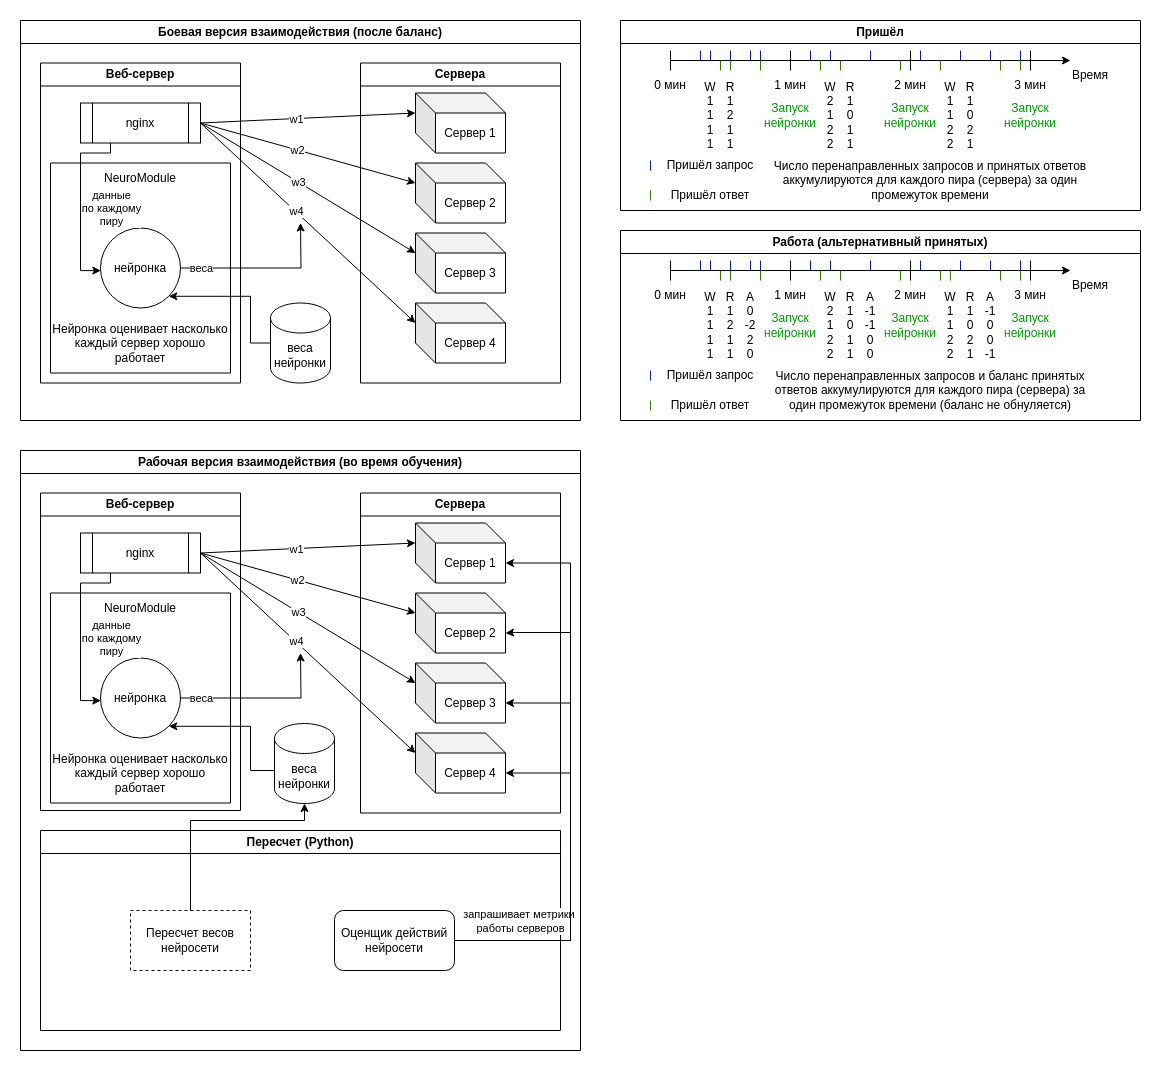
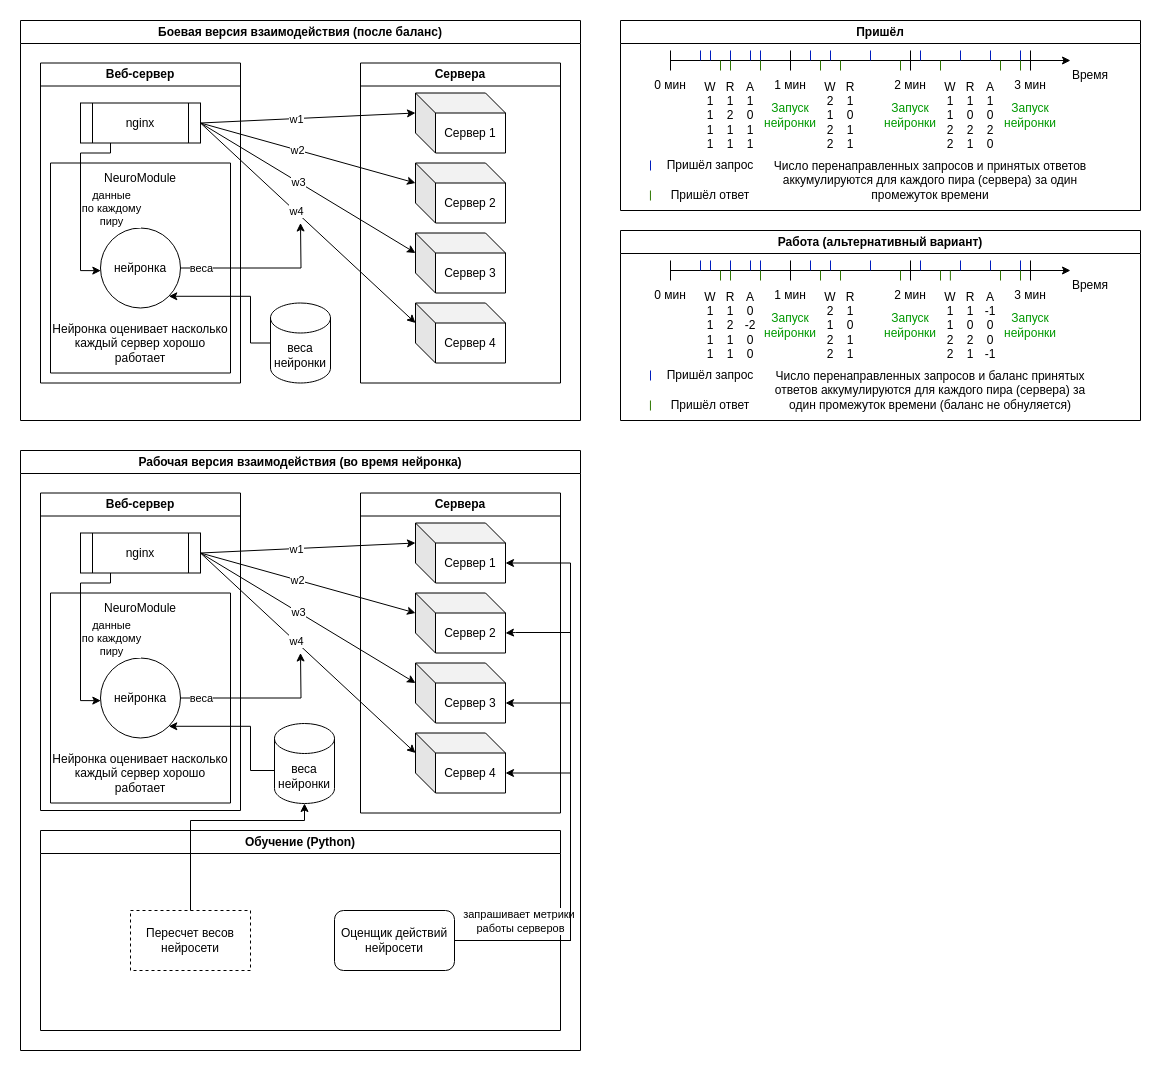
node "A 1 0 1 1": added
node "A 1 0 2 0": added
node "Работа (альтернативный принятых)": label "Работа (альтернативный принятых)" -> "Работа (альтернативный вариант)"
node "A 0 -2 2 0": label "A 0 -2 2 0" -> "A 0 -2 0 0"
node "A -1 -1 0 0": removed
node "Рабочая версия взаимодействия (во время обучения)": label "Рабочая версия взаимодействия (во время обучения)" -> "Рабочая версия взаимодействия (во время нейронка)"
node "Пересчет (Python)": label "Пересчет (Python)" -> "Обучение (Python)"
